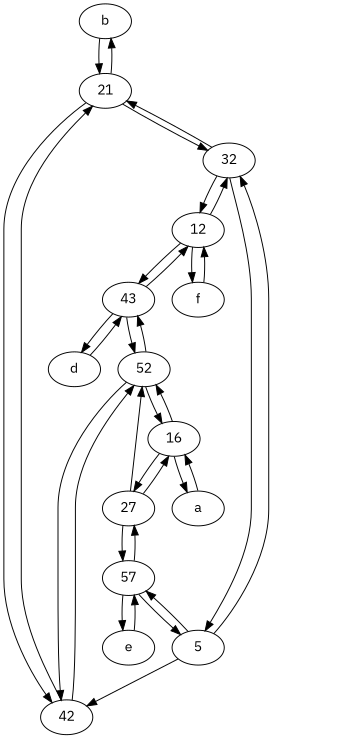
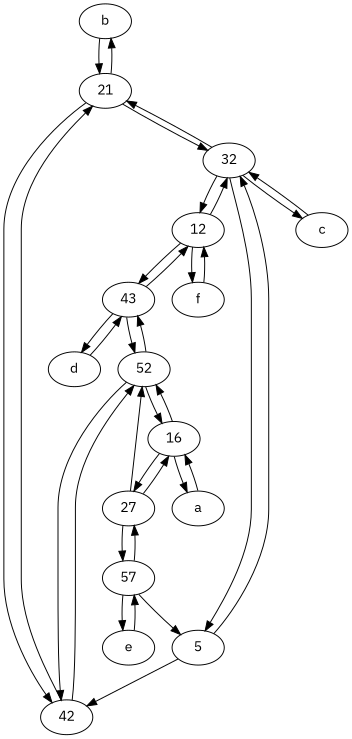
node "c": added
edge "5" -> "57": removed
